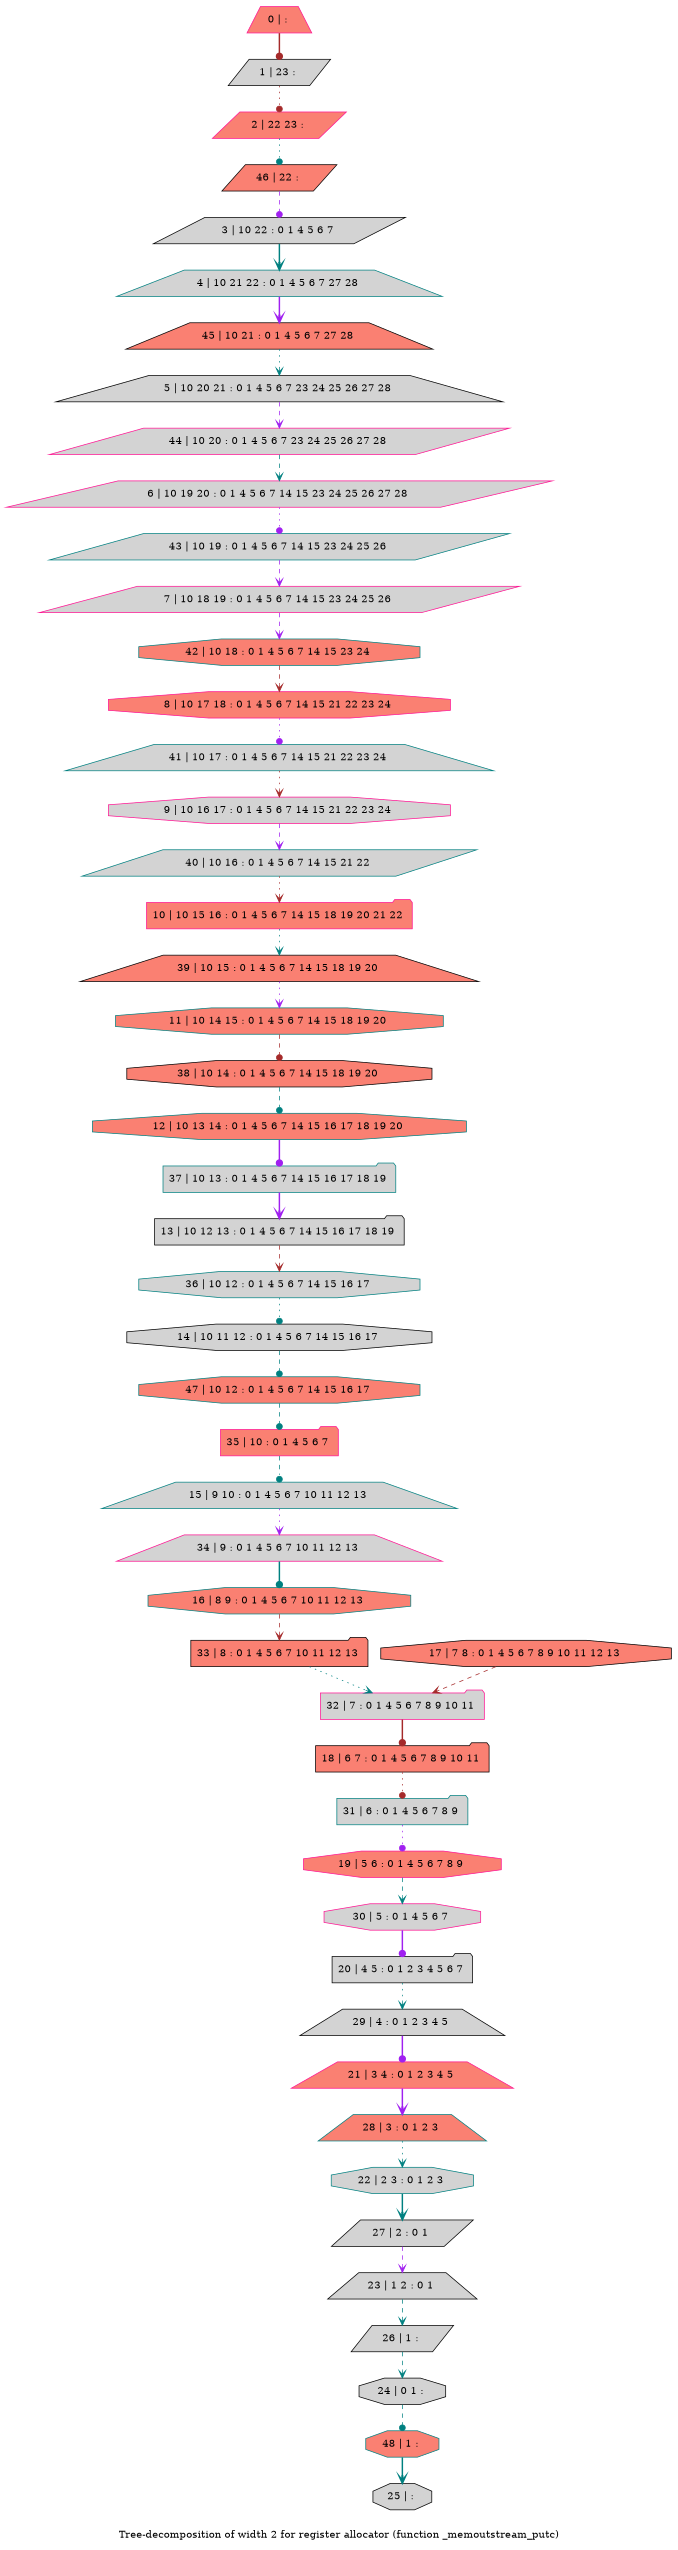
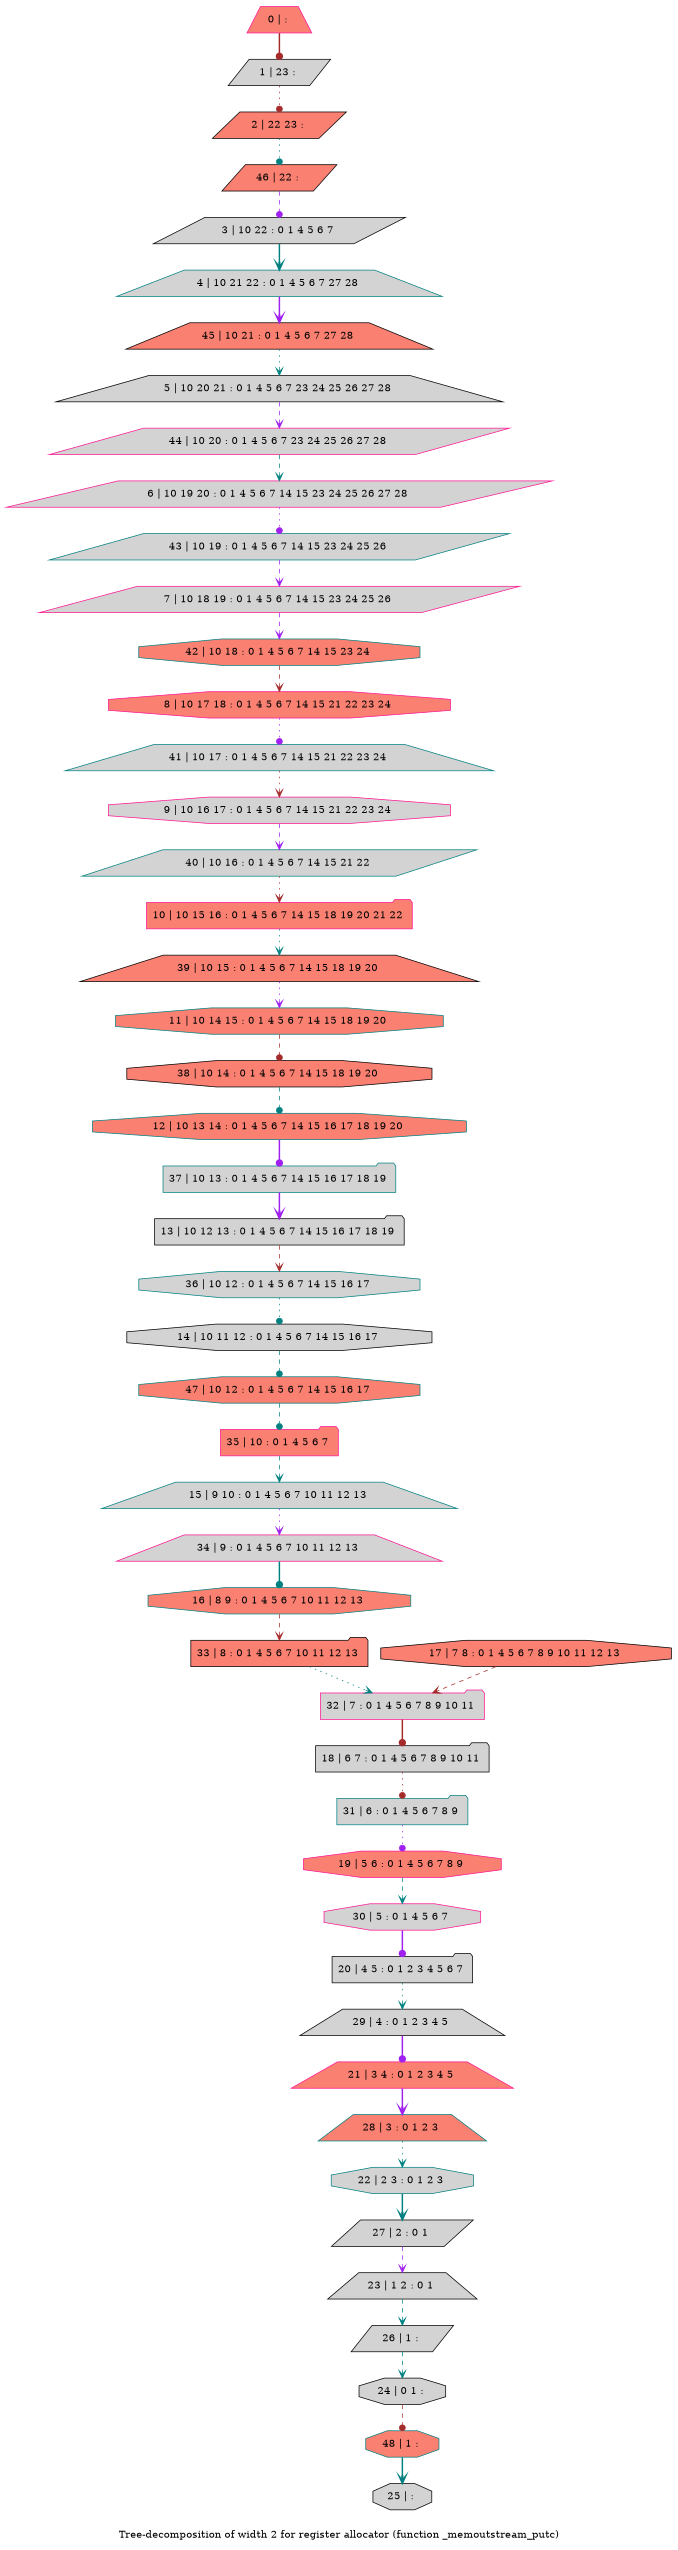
node "2 | 22 23 :": color deeppink -> black
edge "35 | 10 : 0 1 4 5 6 7" -> "15 | 9 10 : 0 1 4 5 6 7 10 11 12 13": arrowhead dot -> vee
node "18 | 6 7 : 0 1 4 5 6 7 8 9 10 11": fillcolor salmon -> lightgrey
edge "24 | 0 1 :" -> "48 | 1 :": color teal -> brown
